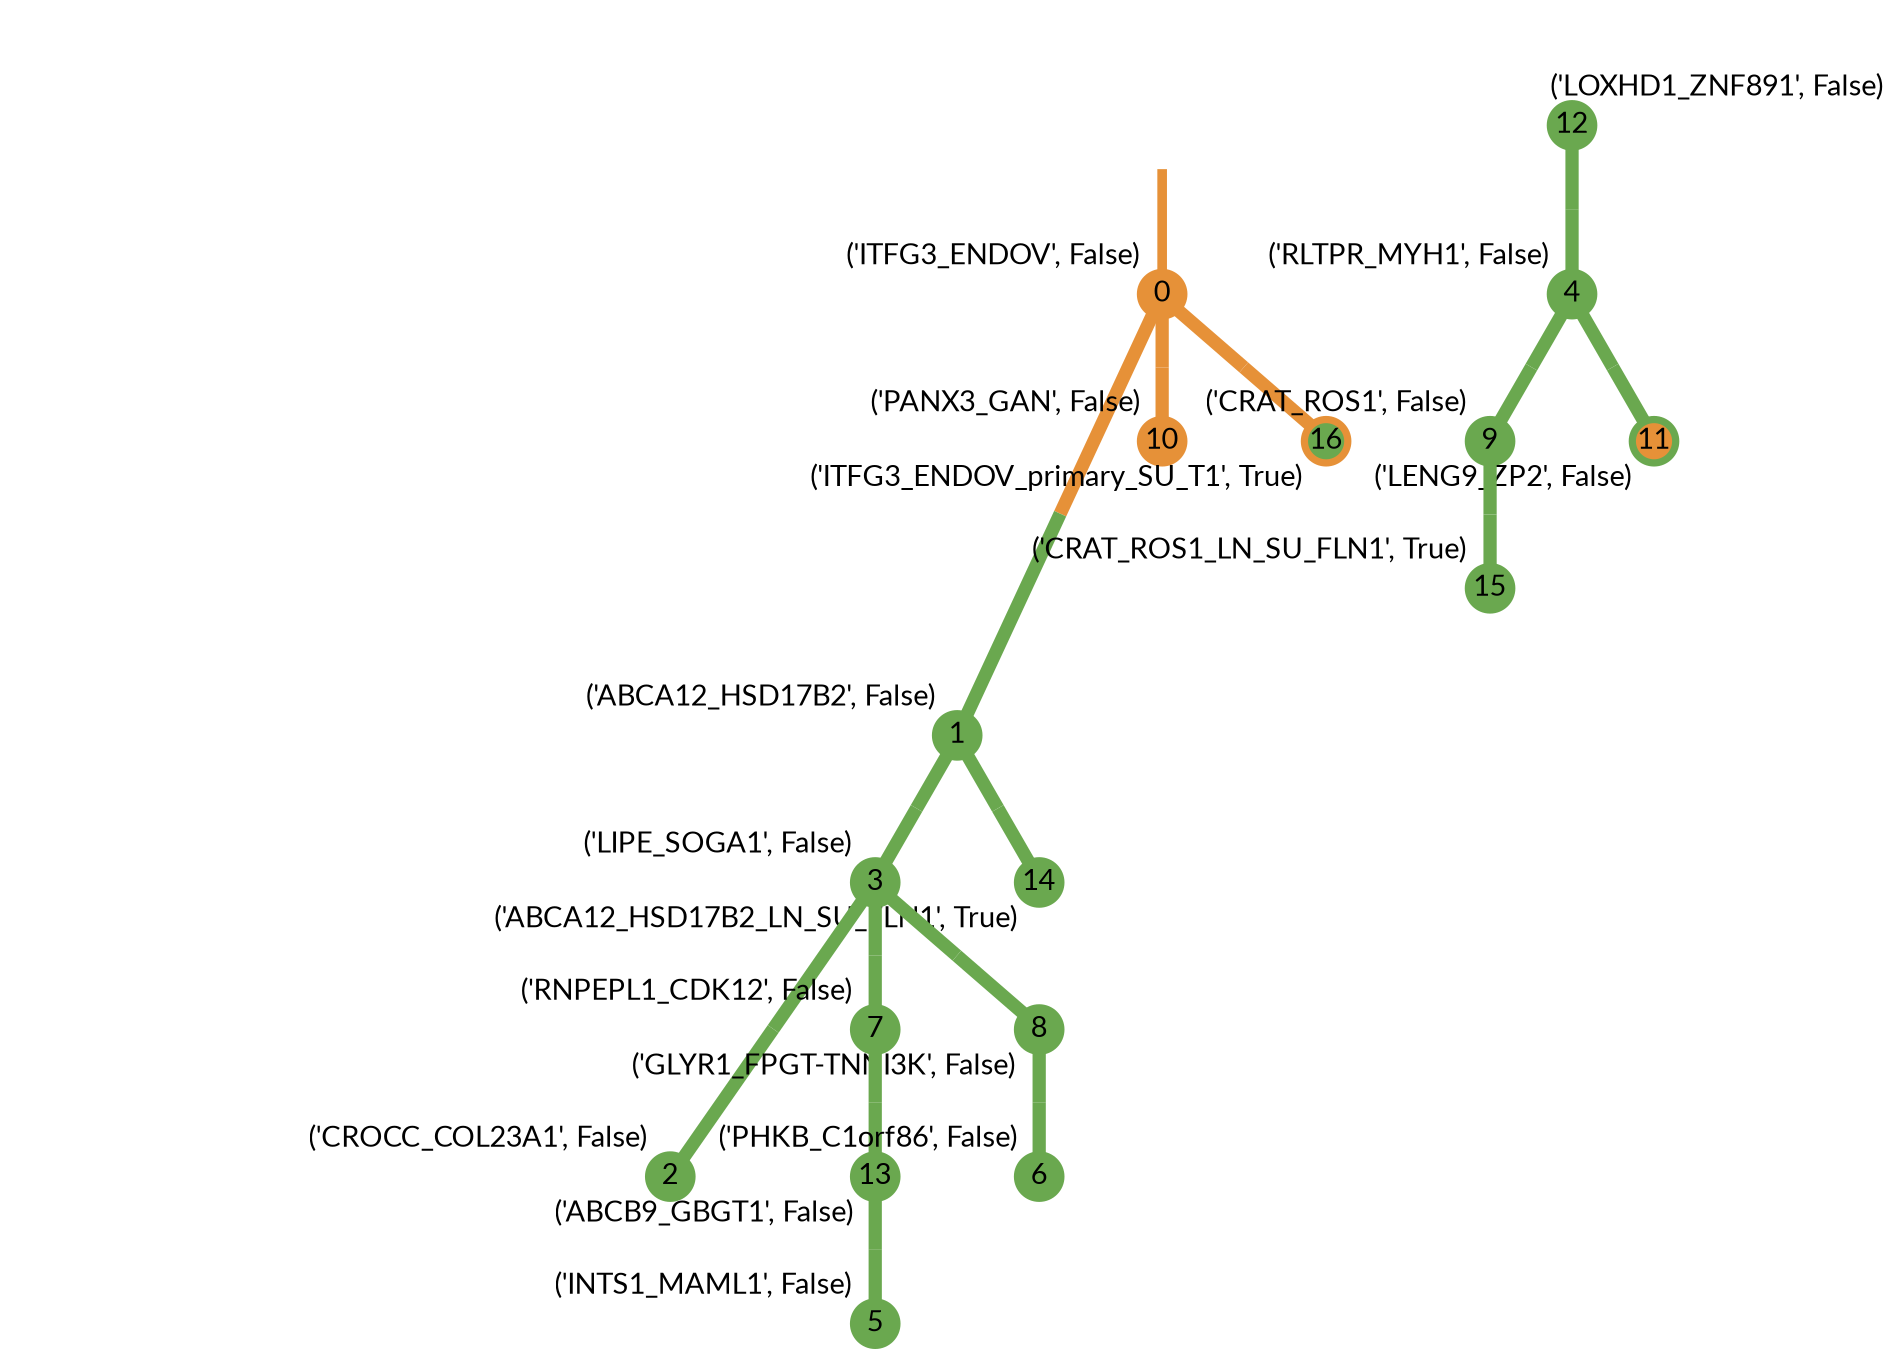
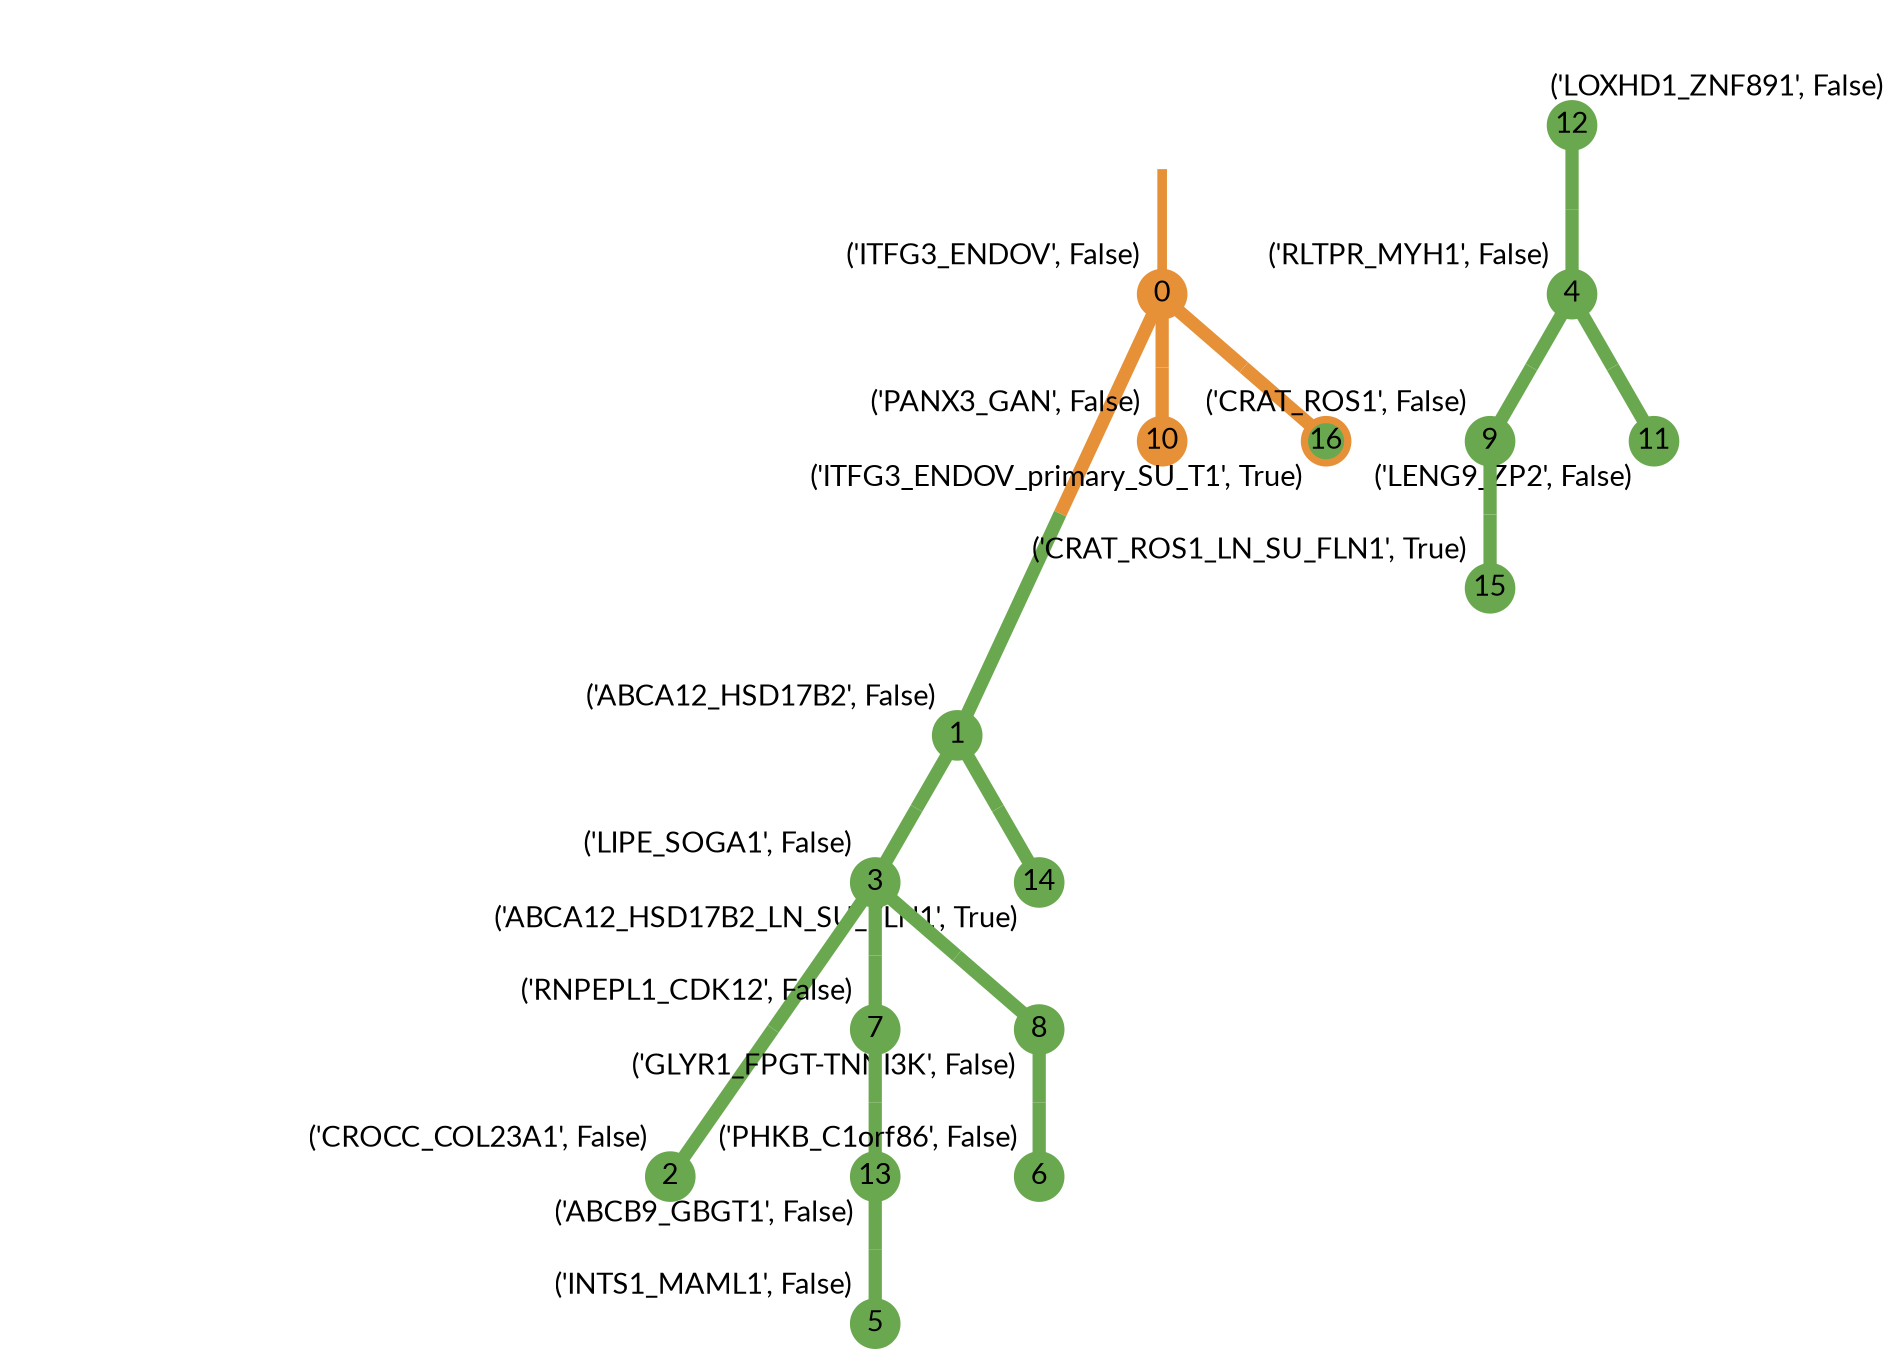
node "11 ('LENG9_ZP2', False)": fillcolor #e69138ff -> #6aa84fff
